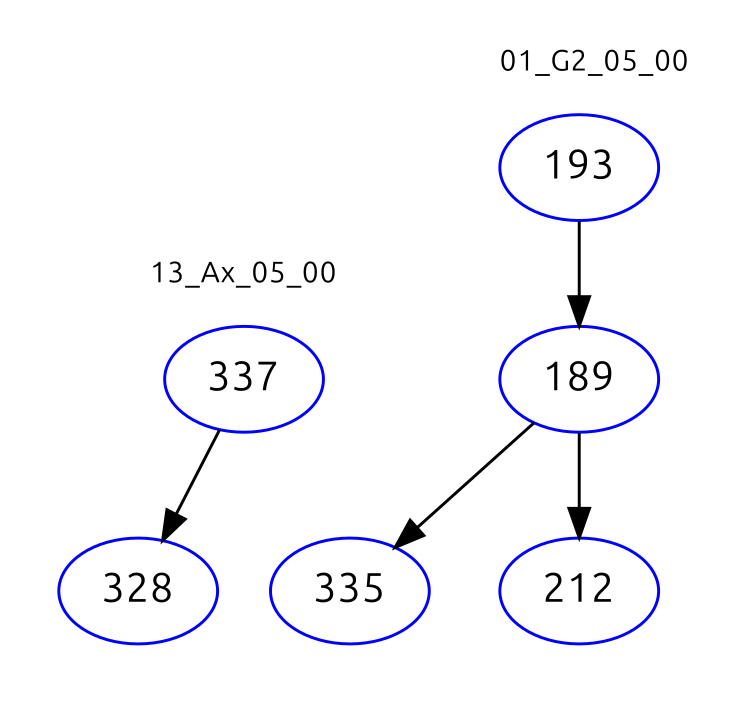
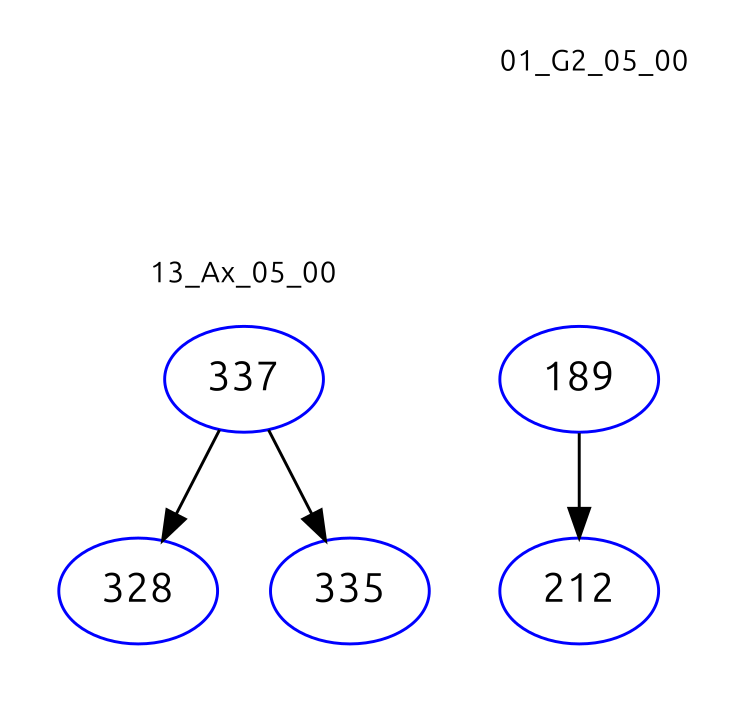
node "193": removed
edge "189" -> "335": now "337" -> "335"
